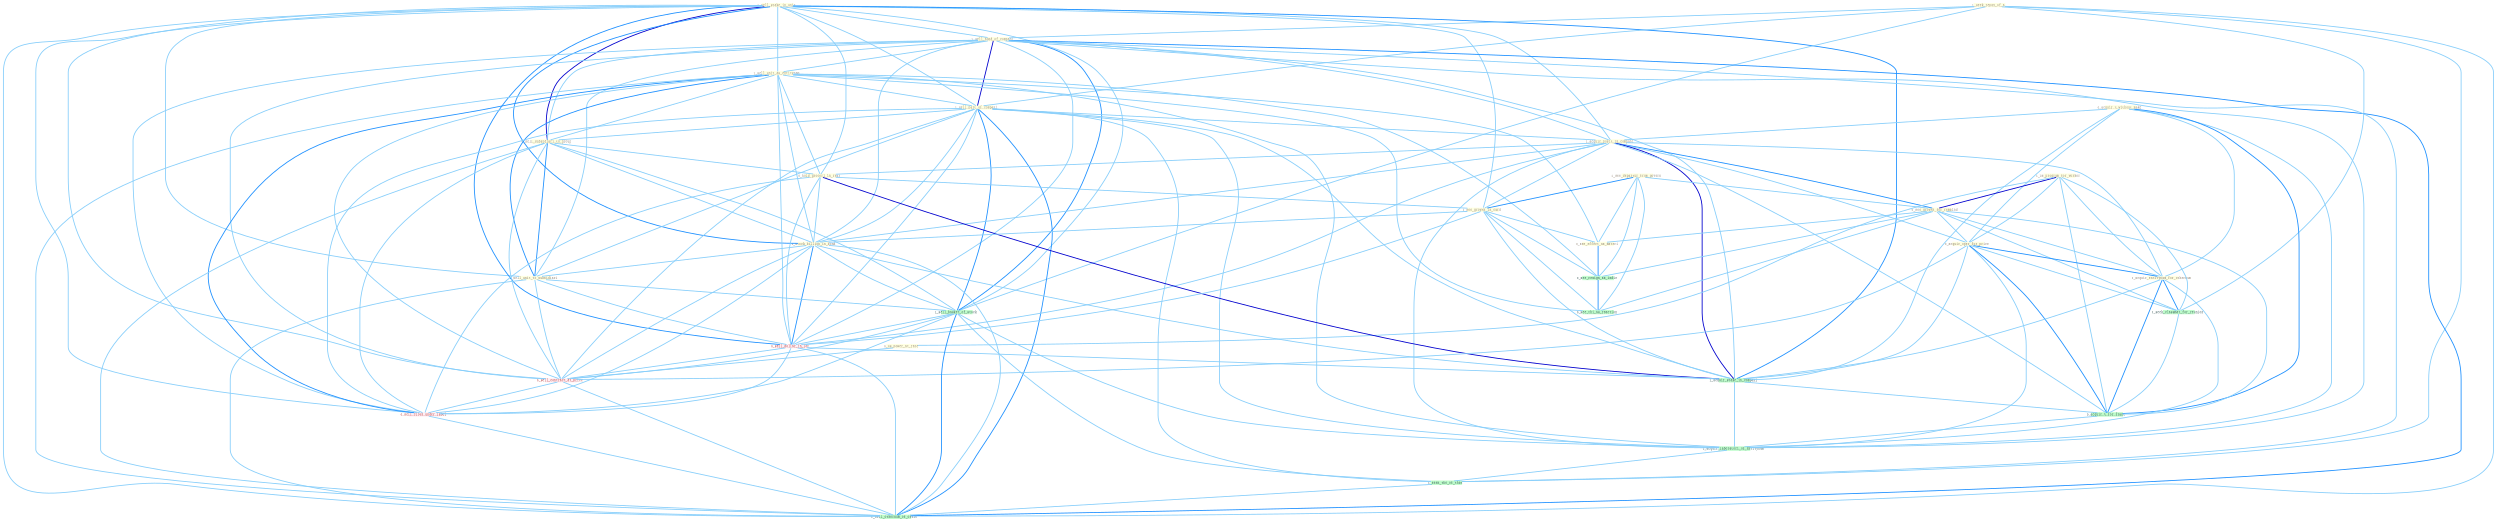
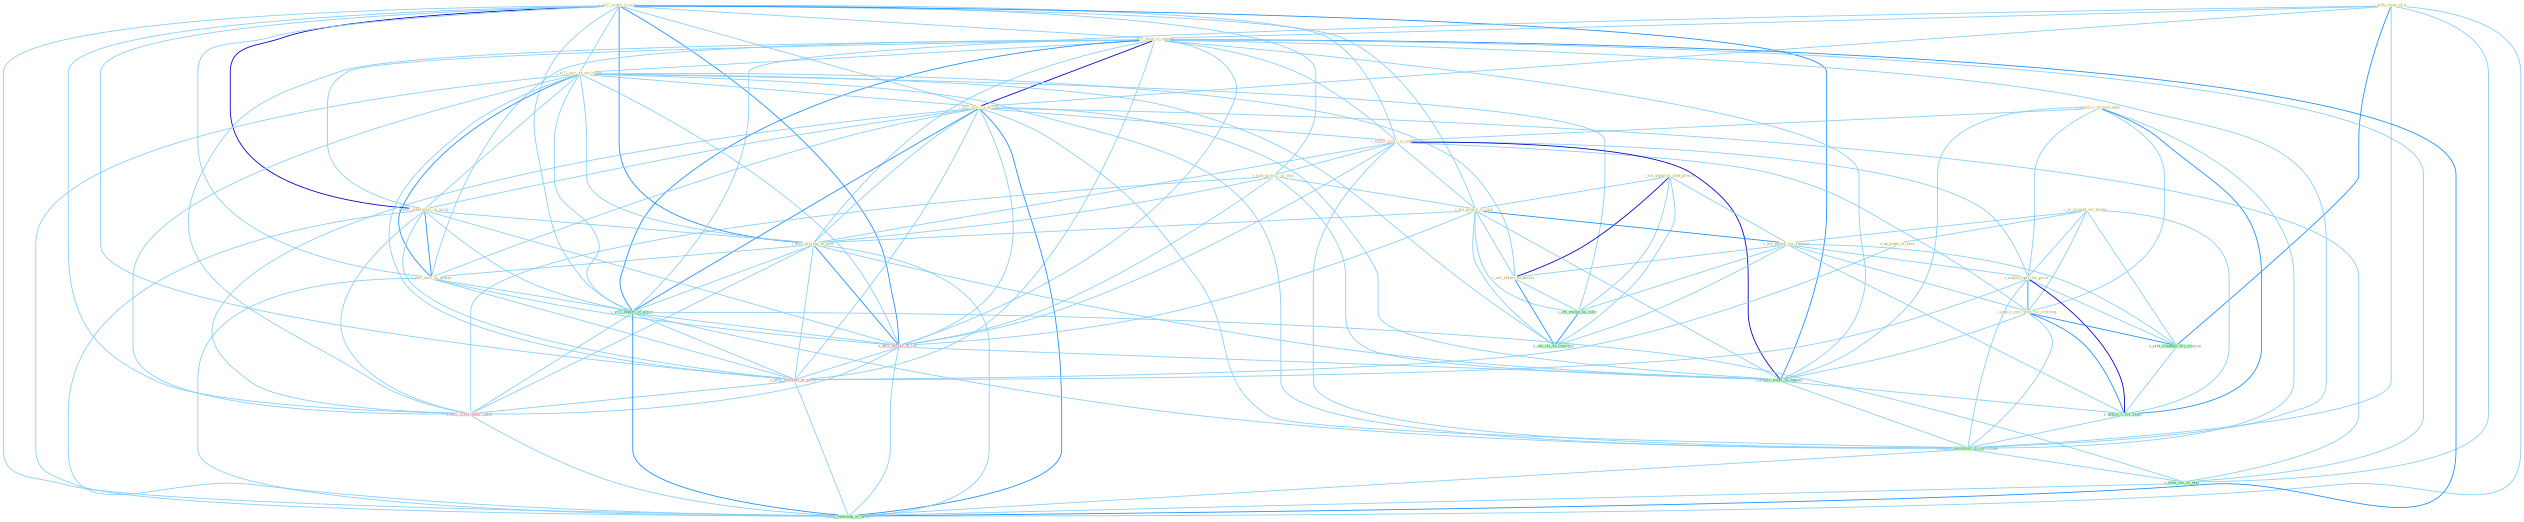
edge "1_seek_repay_of_a" -- "0_seek_classmat_for_reunion": color #87cefa -> #1e90ff
node "1_sell_part_of_compani": label "1_sell_part_of_compani" -> "1_sell_part_of_dollar"
edge "1_sell_unit_as_entitynam" -- "0_hold_groceri_in_rear": now "1_sell_unit_as_entitynam" -- "1_sell_basket_of_stock"
edge "1_sell_unit_as_entitynam" -- "0_sell_cloth_under_label": color #1e90ff -> #87cefa
edge "0_sell_subsidiari_to_group" -- "0_hold_groceri_in_rear": now "0_sell_subsidiari_to_group" -- "0_sell_dollar_in_lot"
edge "1_acquir_posit_in_compani" -- "0_see_growth_for_remaind": now "0_see_growth_in_card" -- "0_see_growth_for_remaind"
edge "1_see_departur_from_govern" -- "0_see_growth_in_card": color #1e90ff -> #87cefa
edge "1_us_program_for_worker" -- "0_see_growth_for_remaind": color #0000cd -> #87cefa
edge "1_see_departur_from_govern" -- "0_see_effect_as_materi": color #87cefa -> #0000cd
node "1_stock_billion_in_bond": label "1_stock_billion_in_bond" -> "1_sell_billion_in_bond"
edge "0_see_effect_as_materi" -- "0_see_resign_as_indic": color #1e90ff -> #87cefa
edge "1_acquir_posit_in_compani" -- "0_acquir_%_for_franc": removed
node "0_sell_unit_to_subsidiari": label "0_sell_unit_to_subsidiari" -> "0_sell_unit_to_growth"
edge "0_hold_groceri_in_rear" -- "1_acquir_stake_in_compani": color #0000cd -> #87cefa
edge "0_see_effect_as_materi" -- "0_see_thi_as_reaction": added
edge "0_acquir_oper_for_price" -- "0_acquir_%_for_franc": color #1e90ff -> #0000cd
edge "0_acquir_oper_for_price" -- "1_acquir_stake_in_compani": removed
edge "1_seek_repay_of_a" -- "1_acquir_laboratori_of_entitynam": added
edge "1_acquir_laboratori_of_entitynam" -- "1_sell_othernum_of_offic": added
